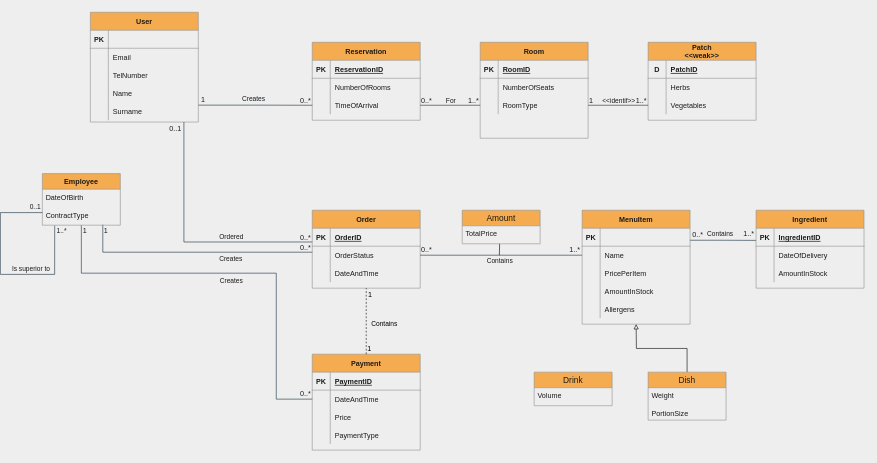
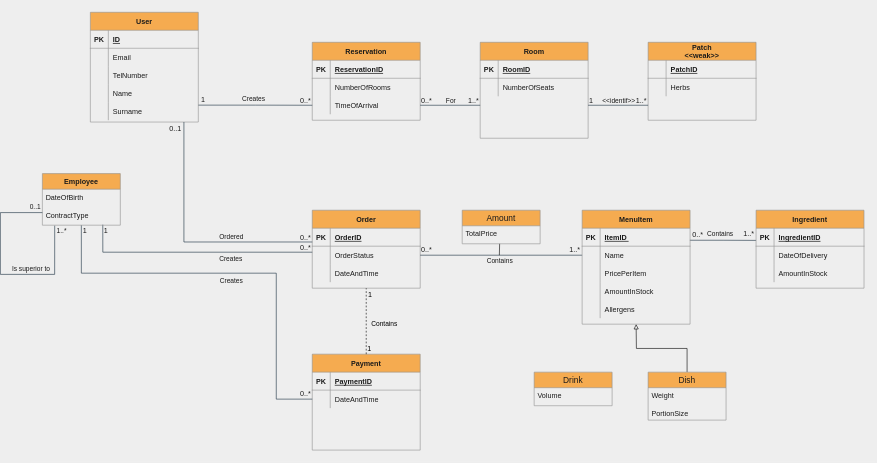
node "ID": added
node "D": removed
node "RoomType": removed
node "Vegetables": removed
node "ItemID": added
node "Price": removed
node "PaymentType": removed
